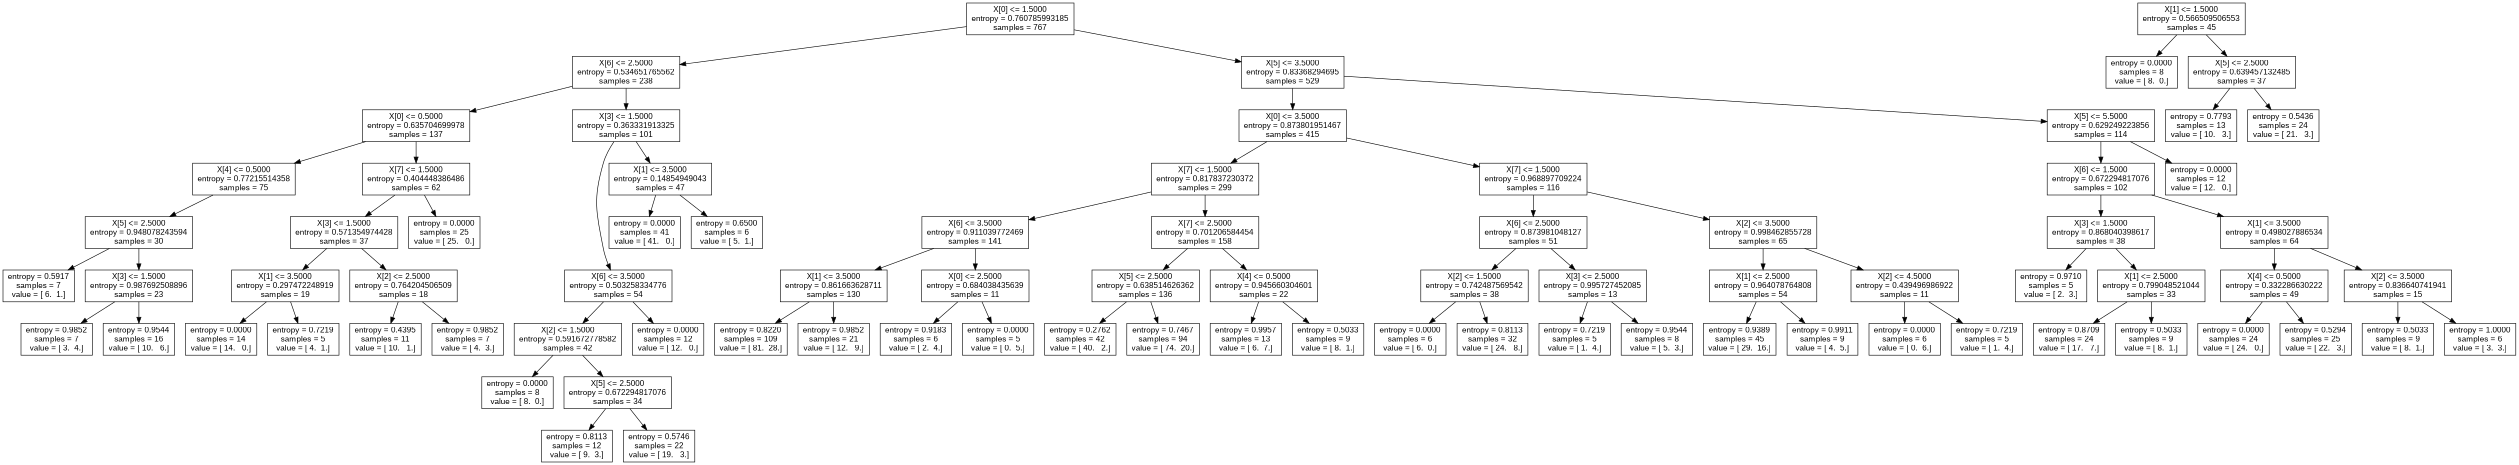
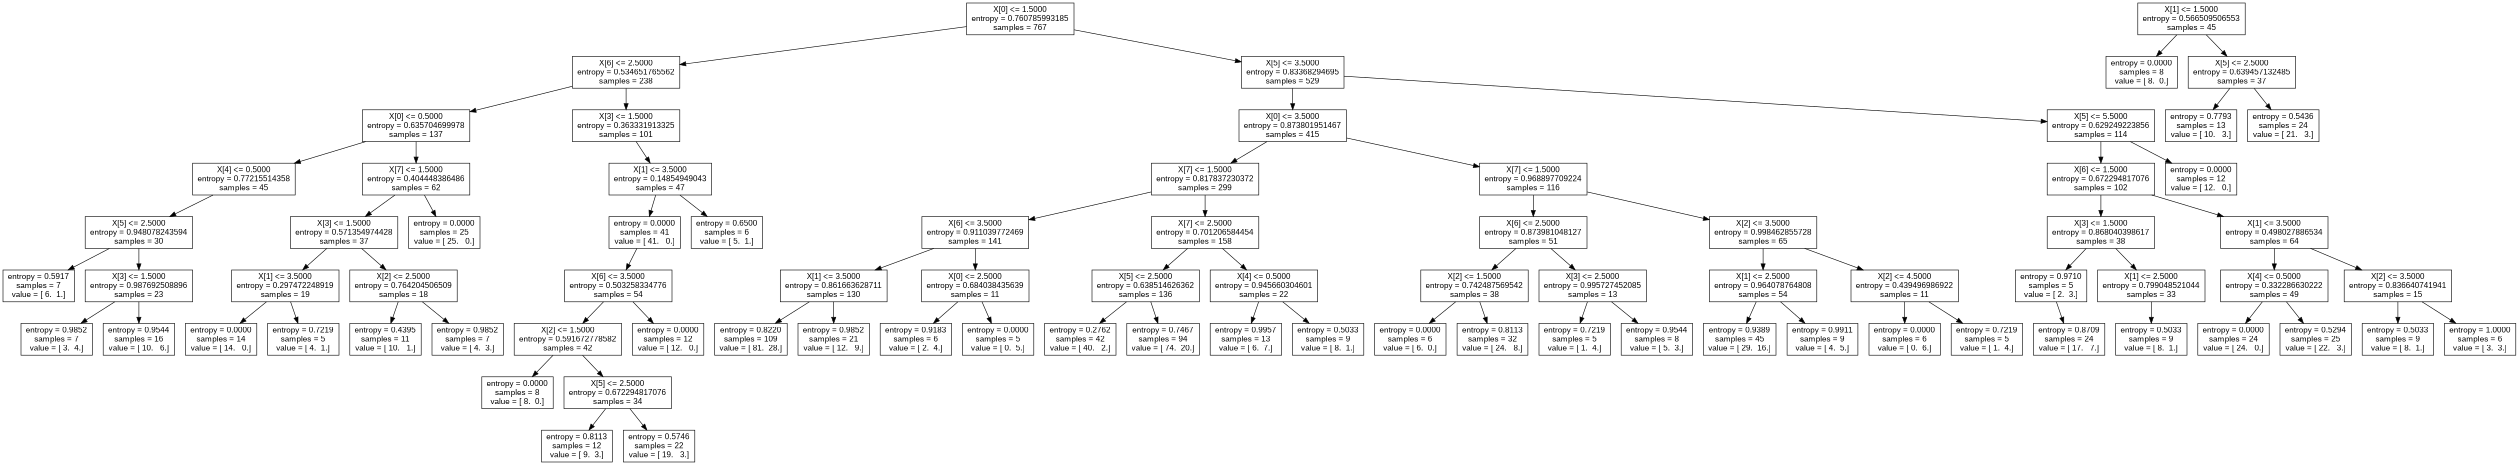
node "X[4] <= 0.5000 entropy = 0.77215514358 samples = 75": label "X[4] <= 0.5000 entropy = 0.77215514358 samples = 75" -> "X[4] <= 0.5000 entropy = 0.77215514358 samples = 45"
edge "X[3] <= 1.5000 entropy = 0.363331913325 samples = 101" -> "X[6] <= 3.5000 entropy = 0.503258334776 samples = 54": now "entropy = 0.0000 samples = 41 value = [ 41.   0.]" -> "X[6] <= 3.5000 entropy = 0.503258334776 samples = 54"
edge "X[1] <= 2.5000 entropy = 0.799048521044 samples = 33" -> "entropy = 0.8709 samples = 24 value = [ 17.   7.]": now "entropy = 0.9710 samples = 5 value = [ 2.  3.]" -> "entropy = 0.8709 samples = 24 value = [ 17.   7.]"
